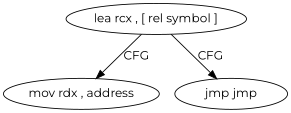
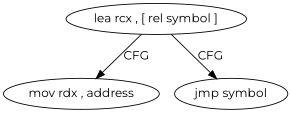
node "jmp jmp": label "jmp jmp" -> "jmp symbol"
